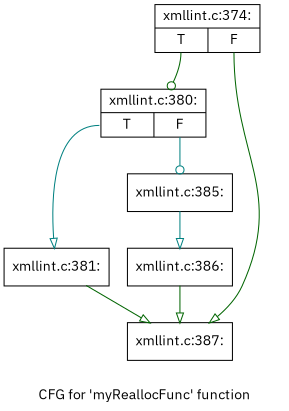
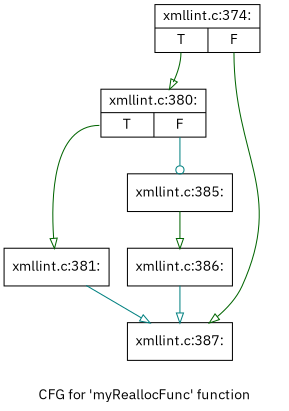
edge "xmllint.c:374:" -> "xmllint.c:380:": arrowhead odot -> onormal
edge "xmllint.c:380:" -> "xmllint.c:381:": color teal -> darkgreen
edge "xmllint.c:385:" -> "xmllint.c:386:": color teal -> darkgreen
edge "xmllint.c:386:" -> "xmllint.c:387:": color darkgreen -> teal
edge "xmllint.c:381:" -> "xmllint.c:387:": color darkgreen -> teal
